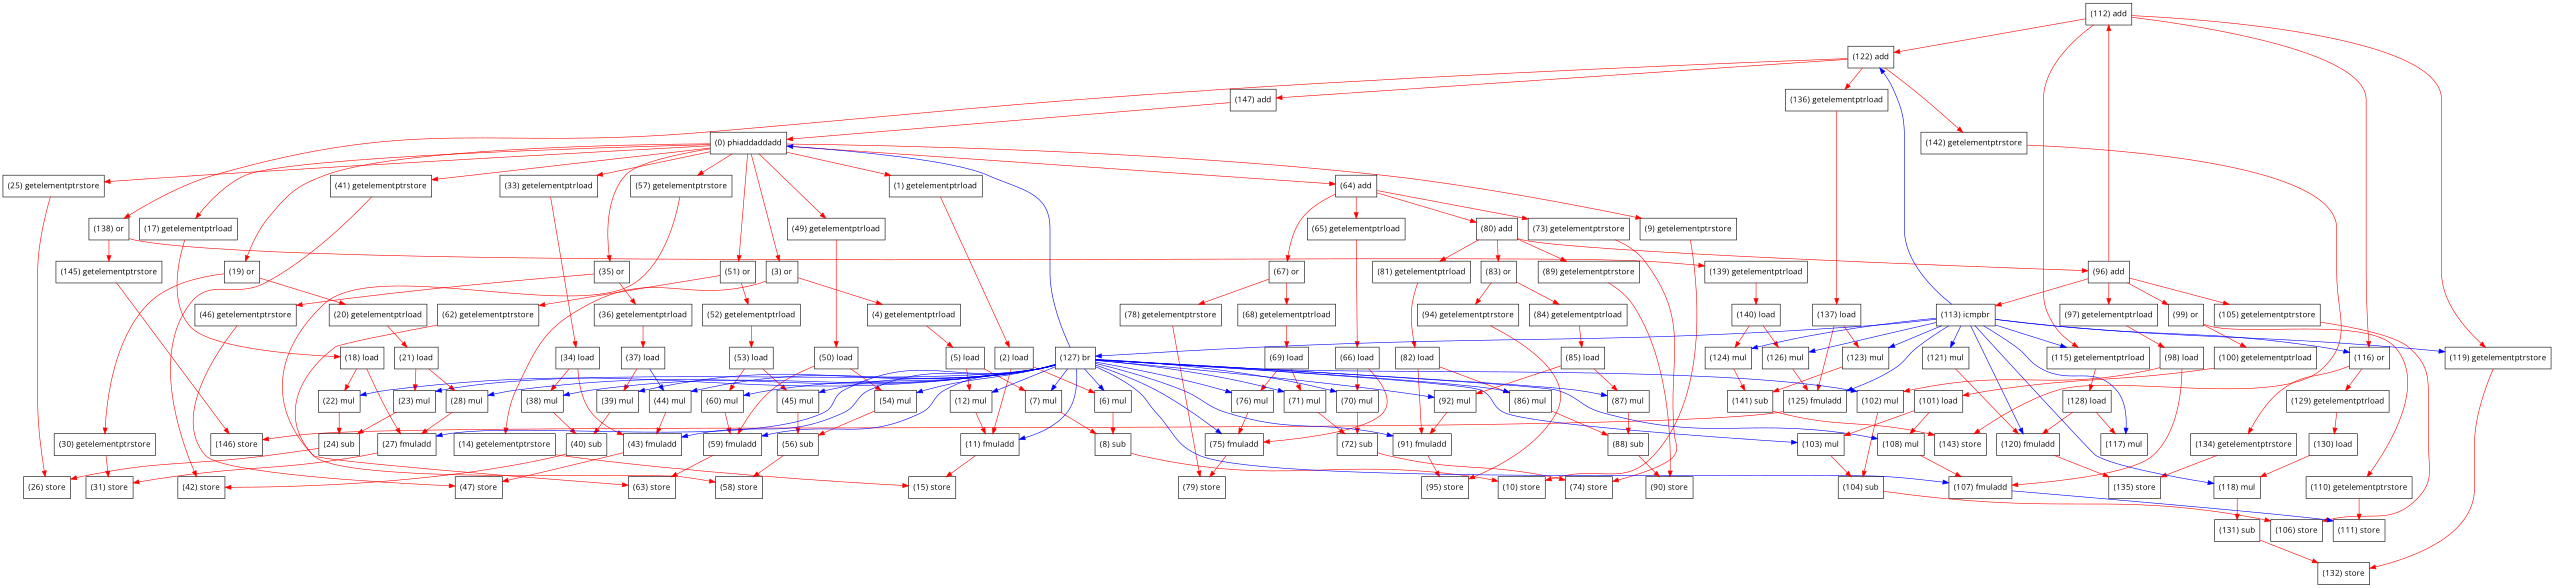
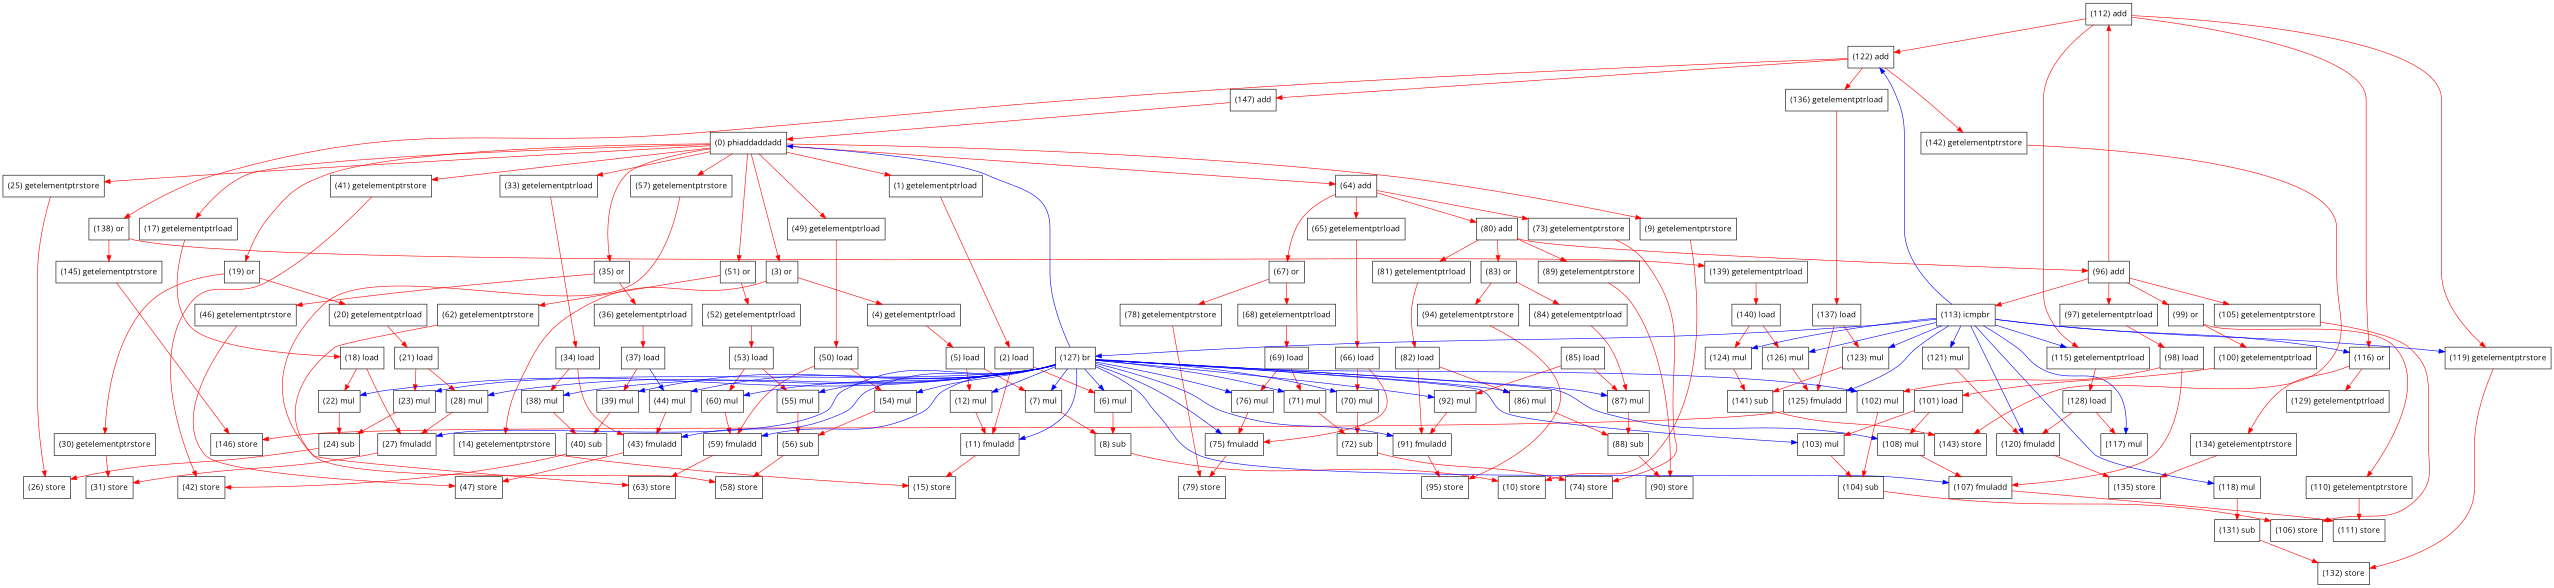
edge "(84) getelementptrload" -> "(85) load": now "(84) getelementptrload" -> "(87) mul"
node "(45) mul": label "(45) mul" -> "(55) mul"
node "(130) load": removed
edge "(107) fmuladd" -> "(111) store": color blue -> red
